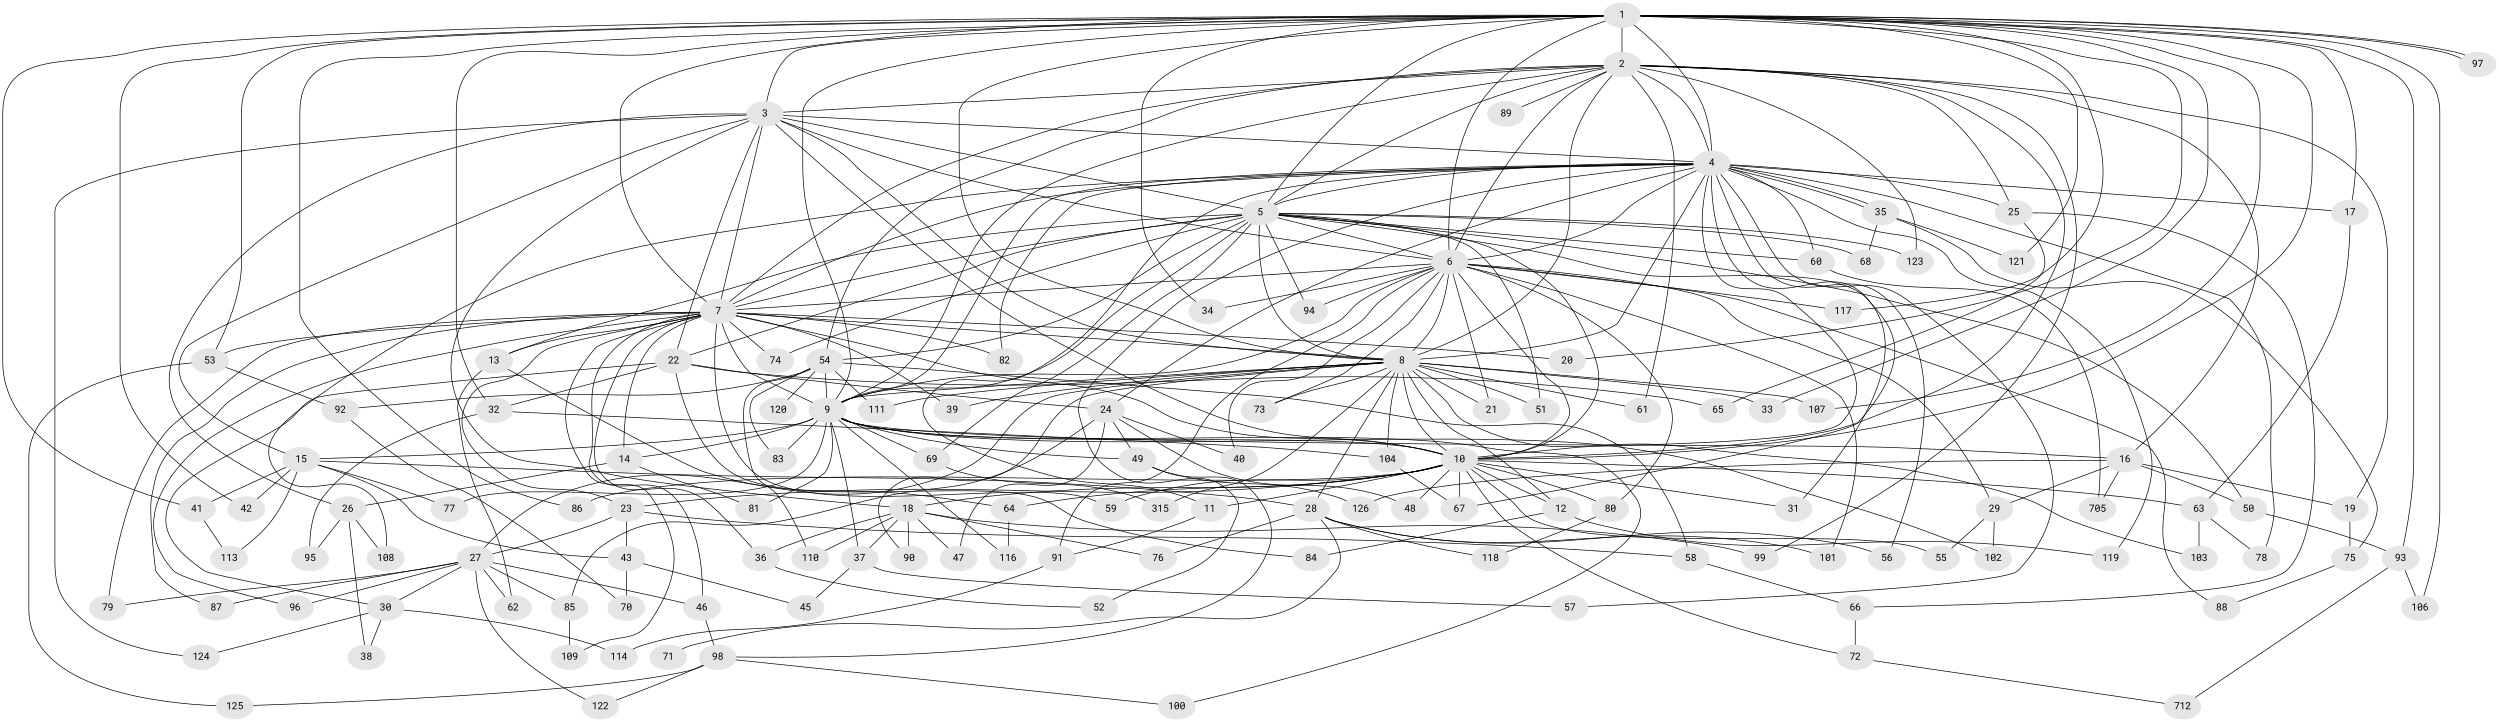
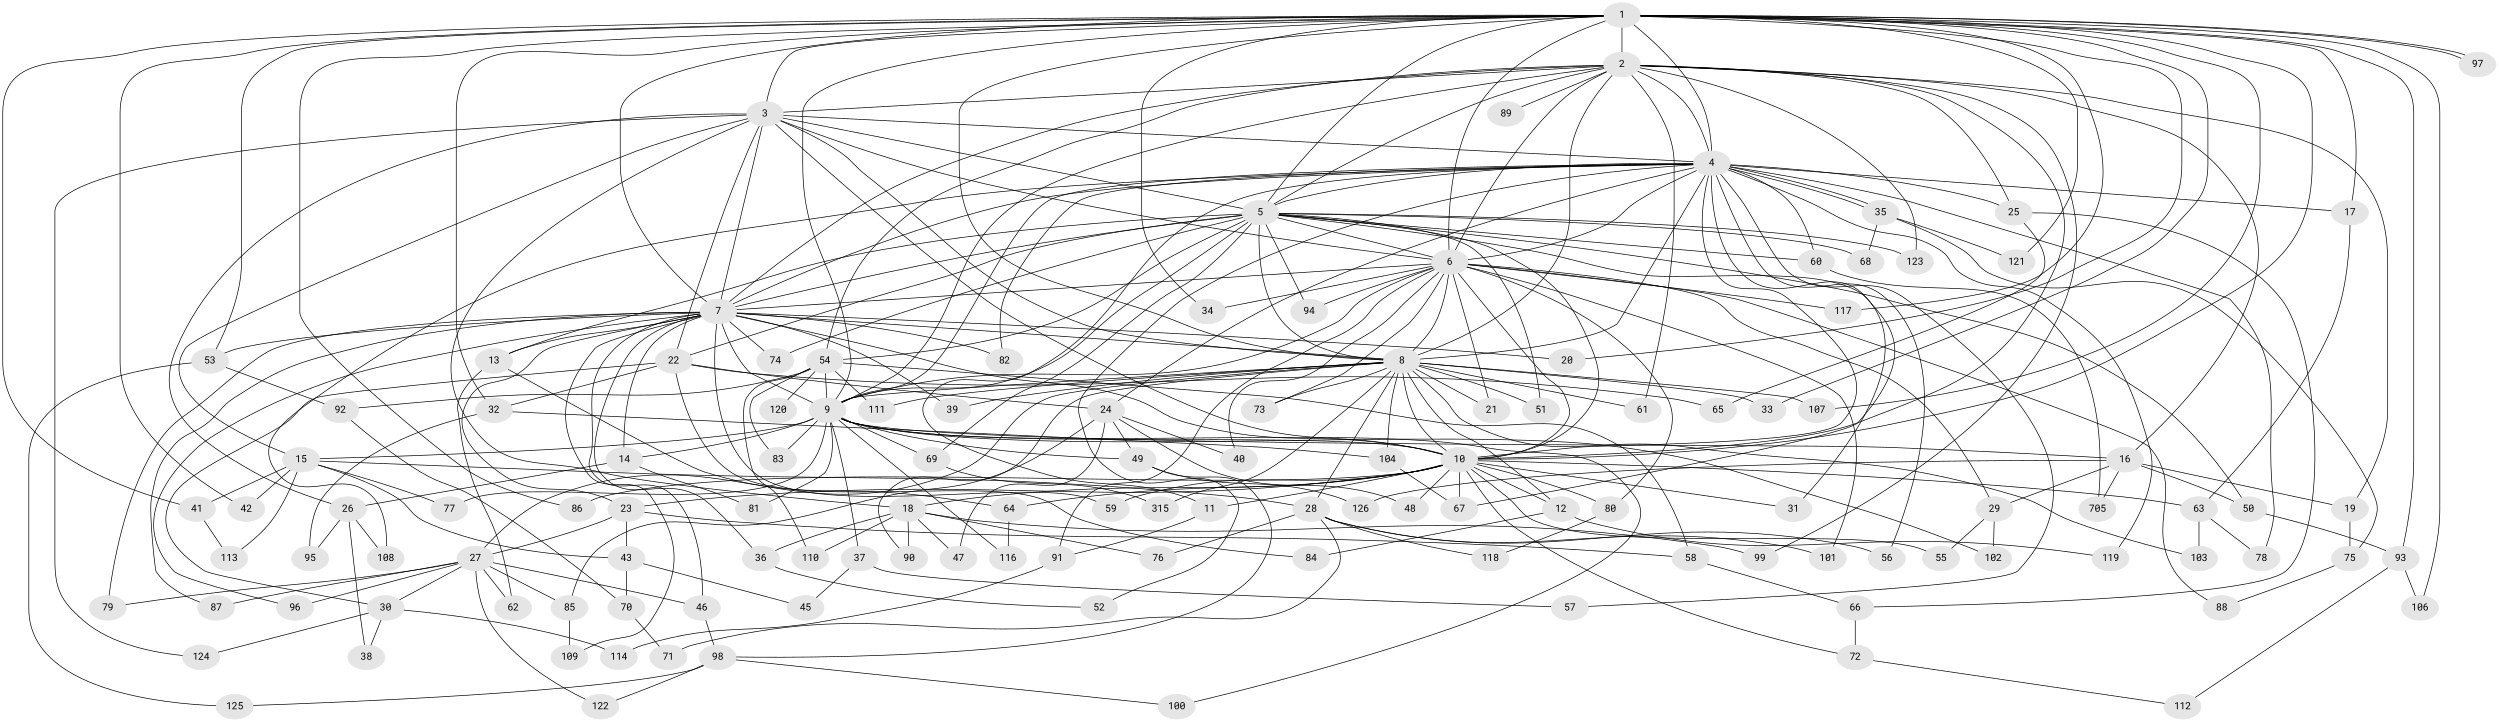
edge "18" -- "37": removed
edge "70" -- "71": added
node "712": label "712" -> "112"
